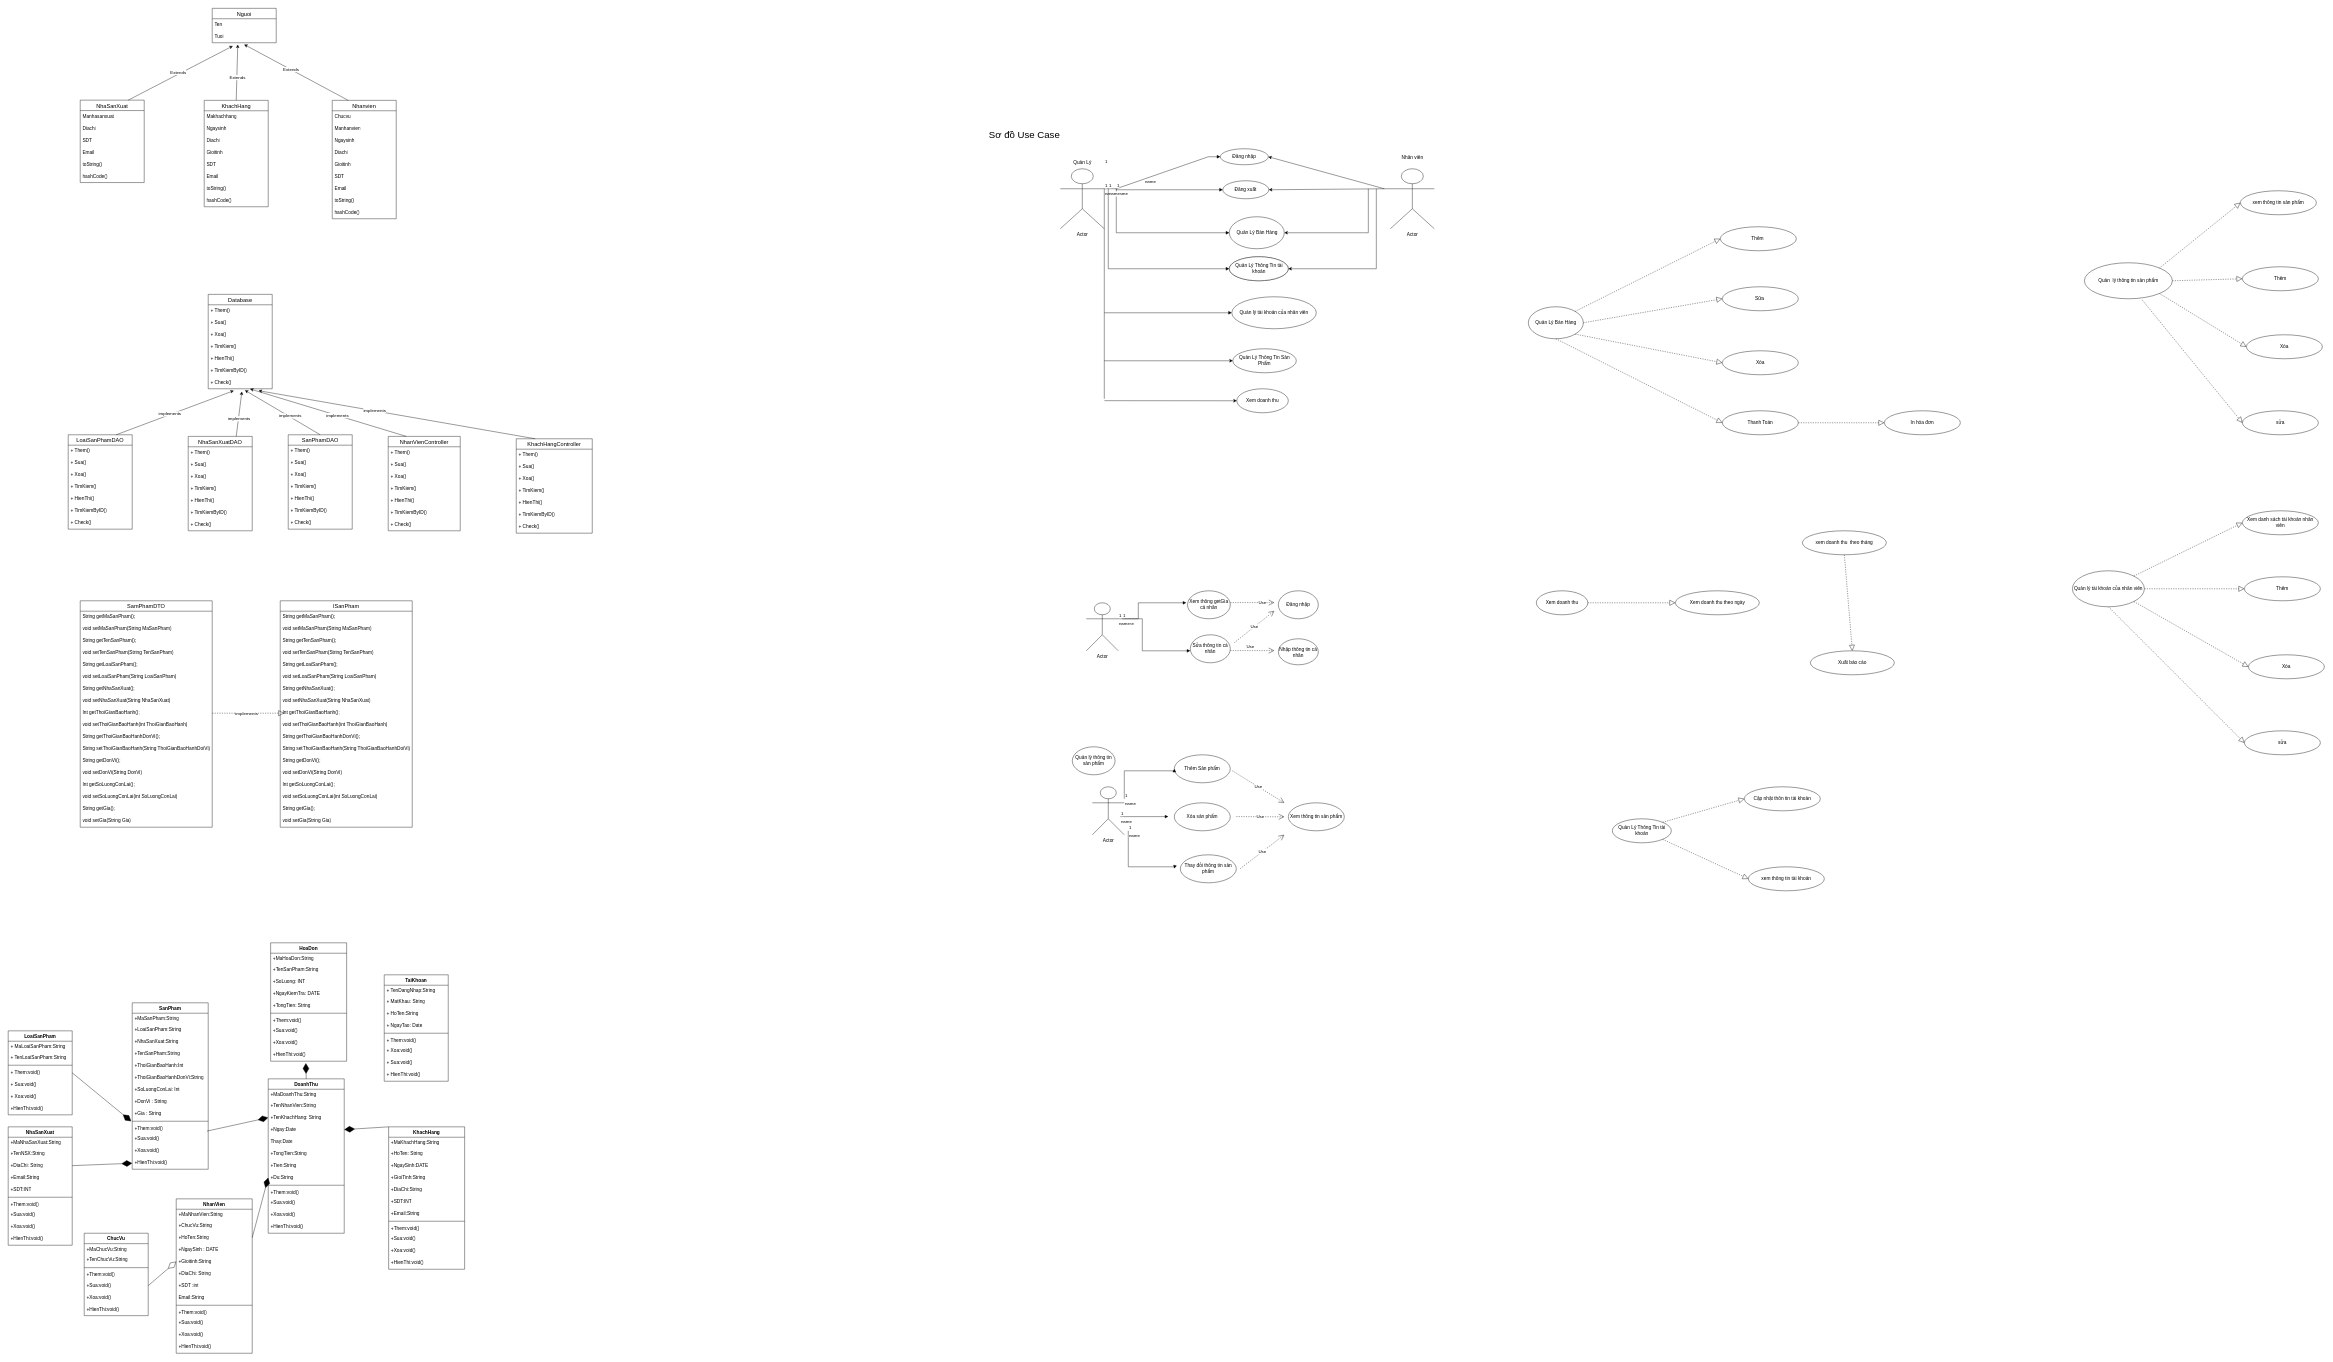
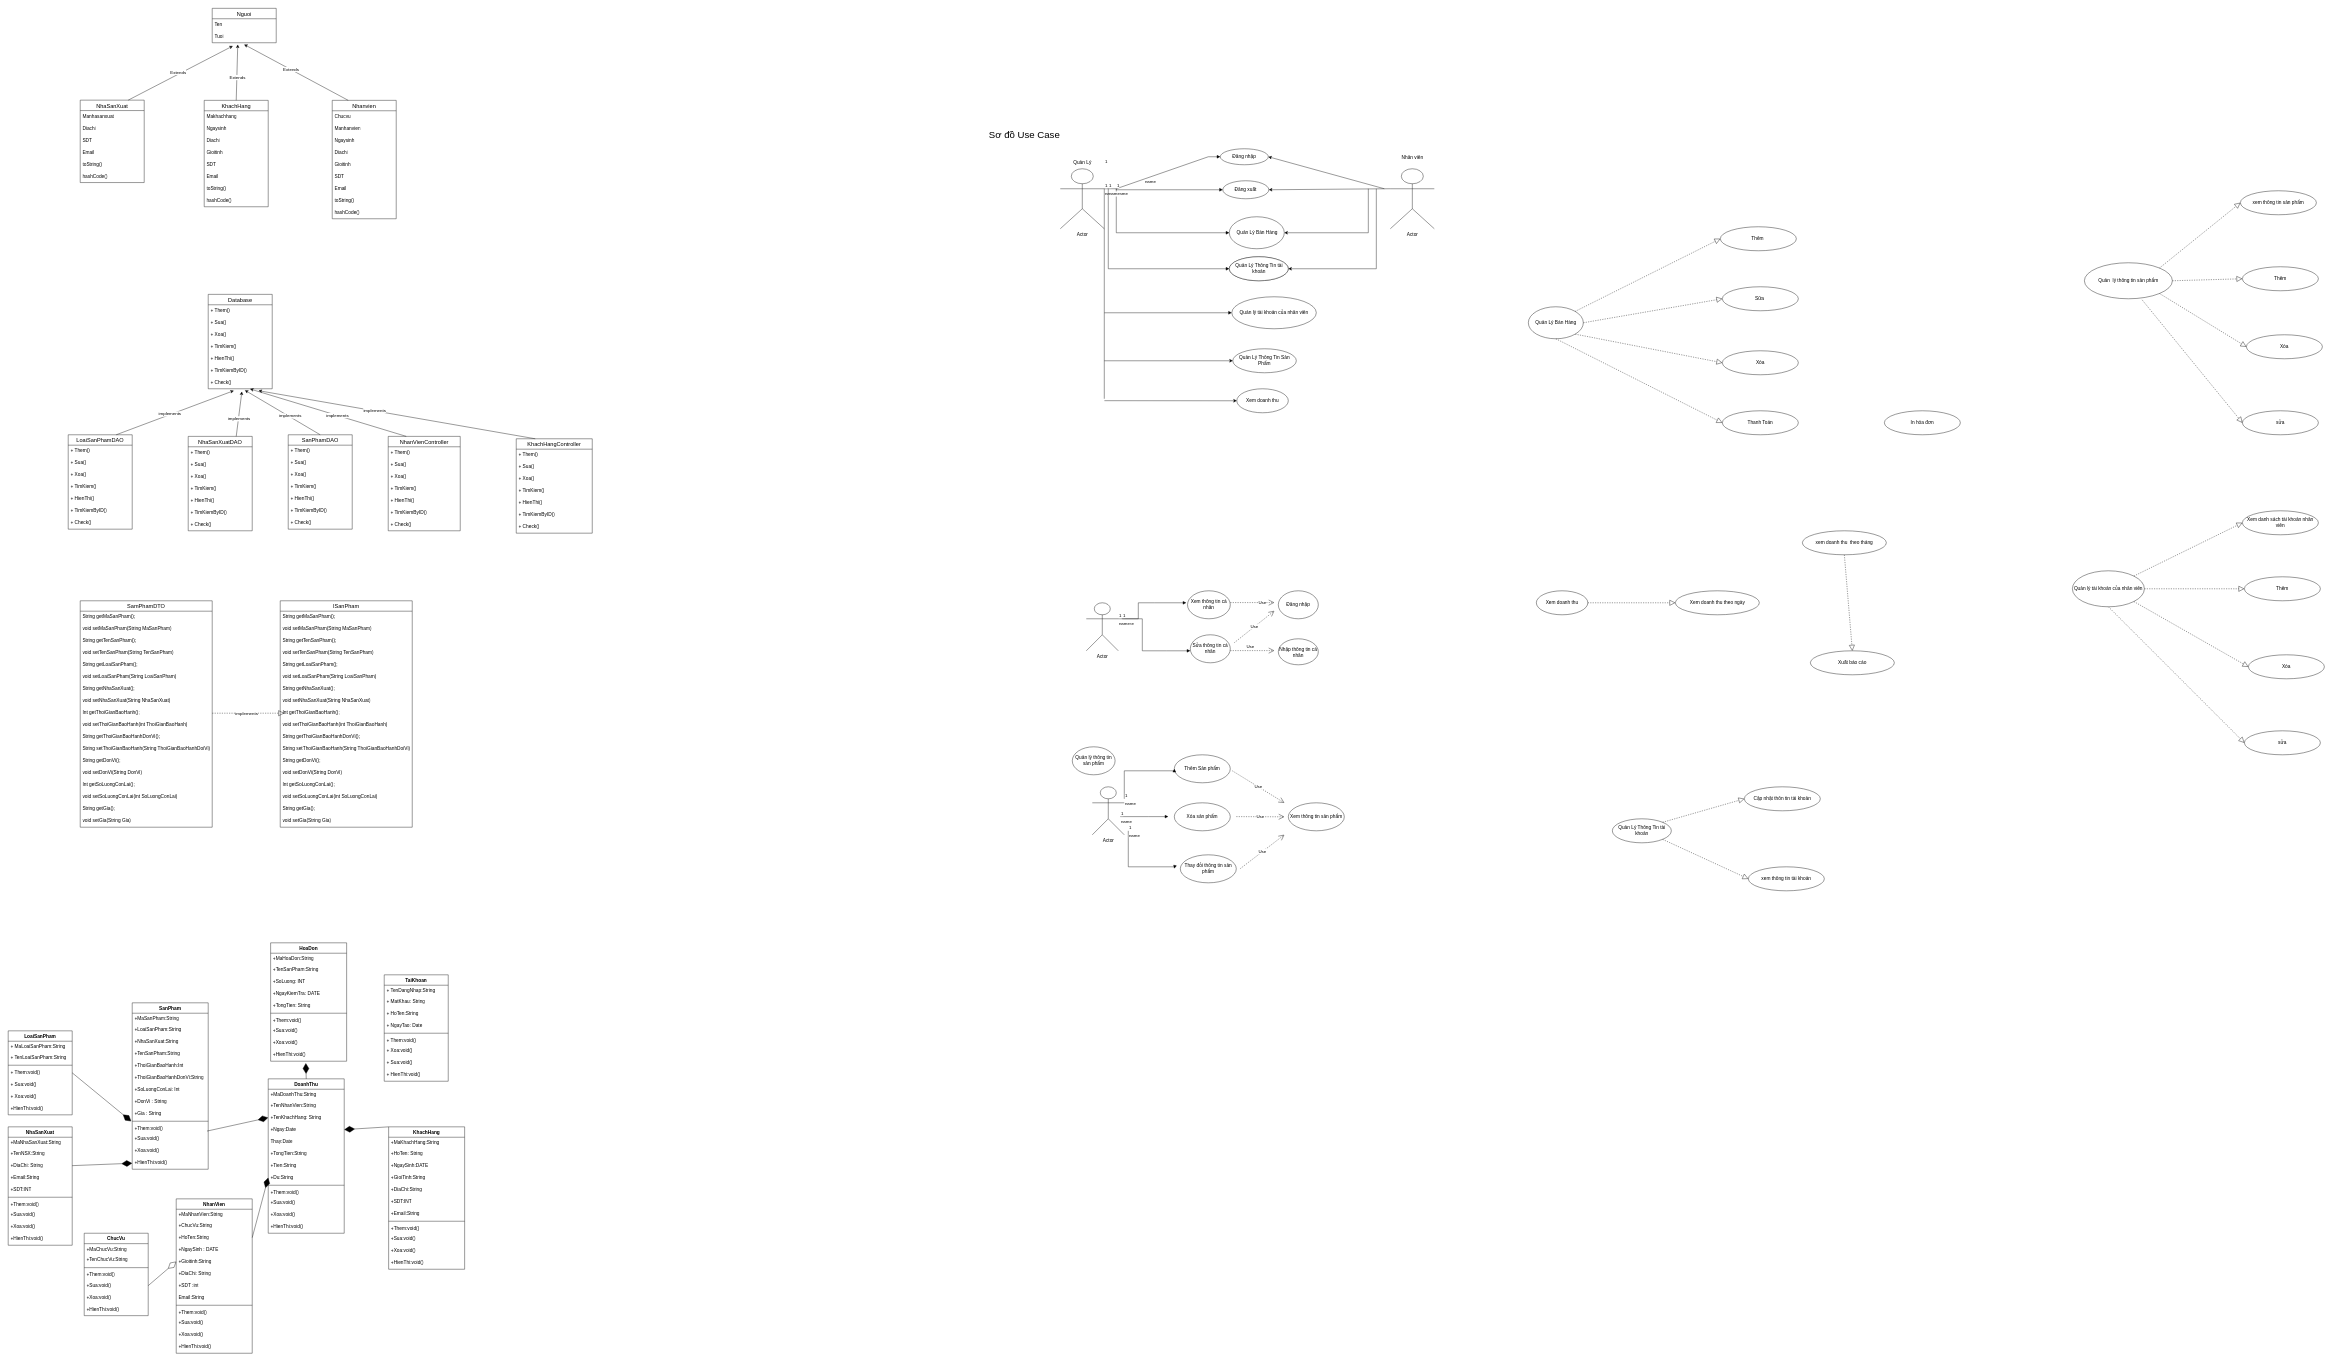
edge "Thanh Toán" -> "In hóa đơn": removed
node "Xem thông getGia cá nhân": label "Xem thông getGia cá nhân" -> "Xem thông tin cá nhân"
